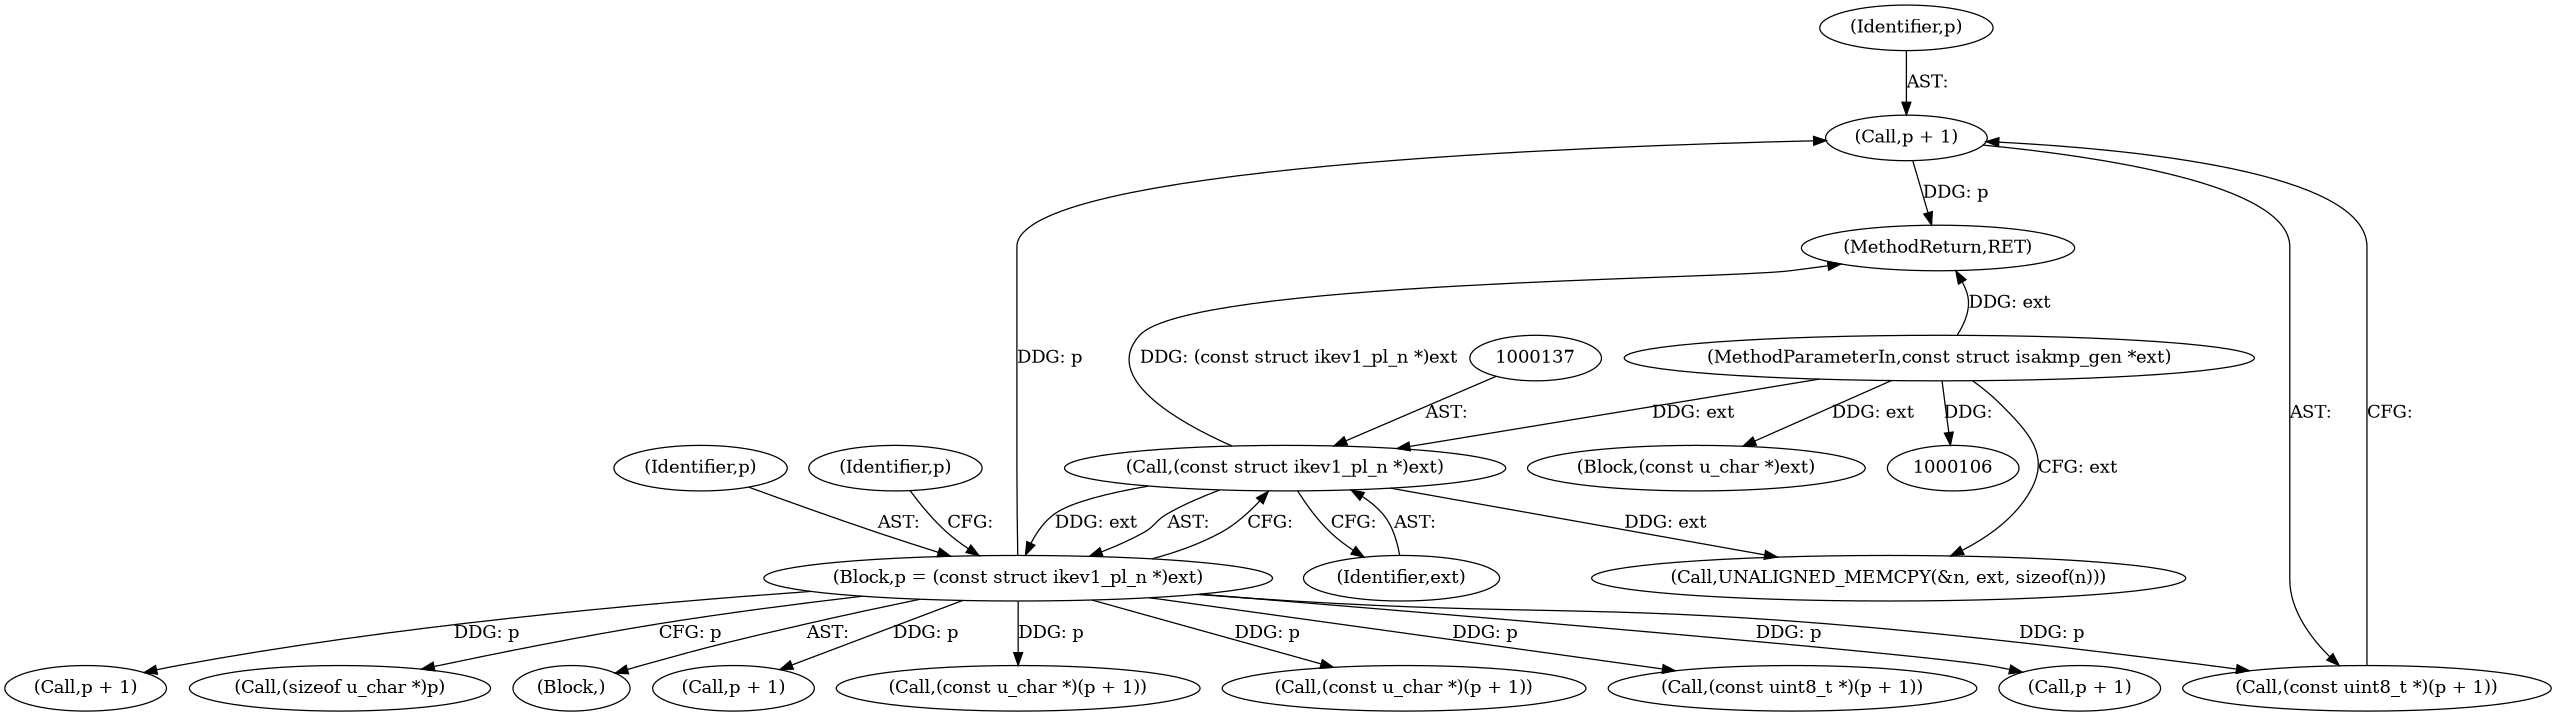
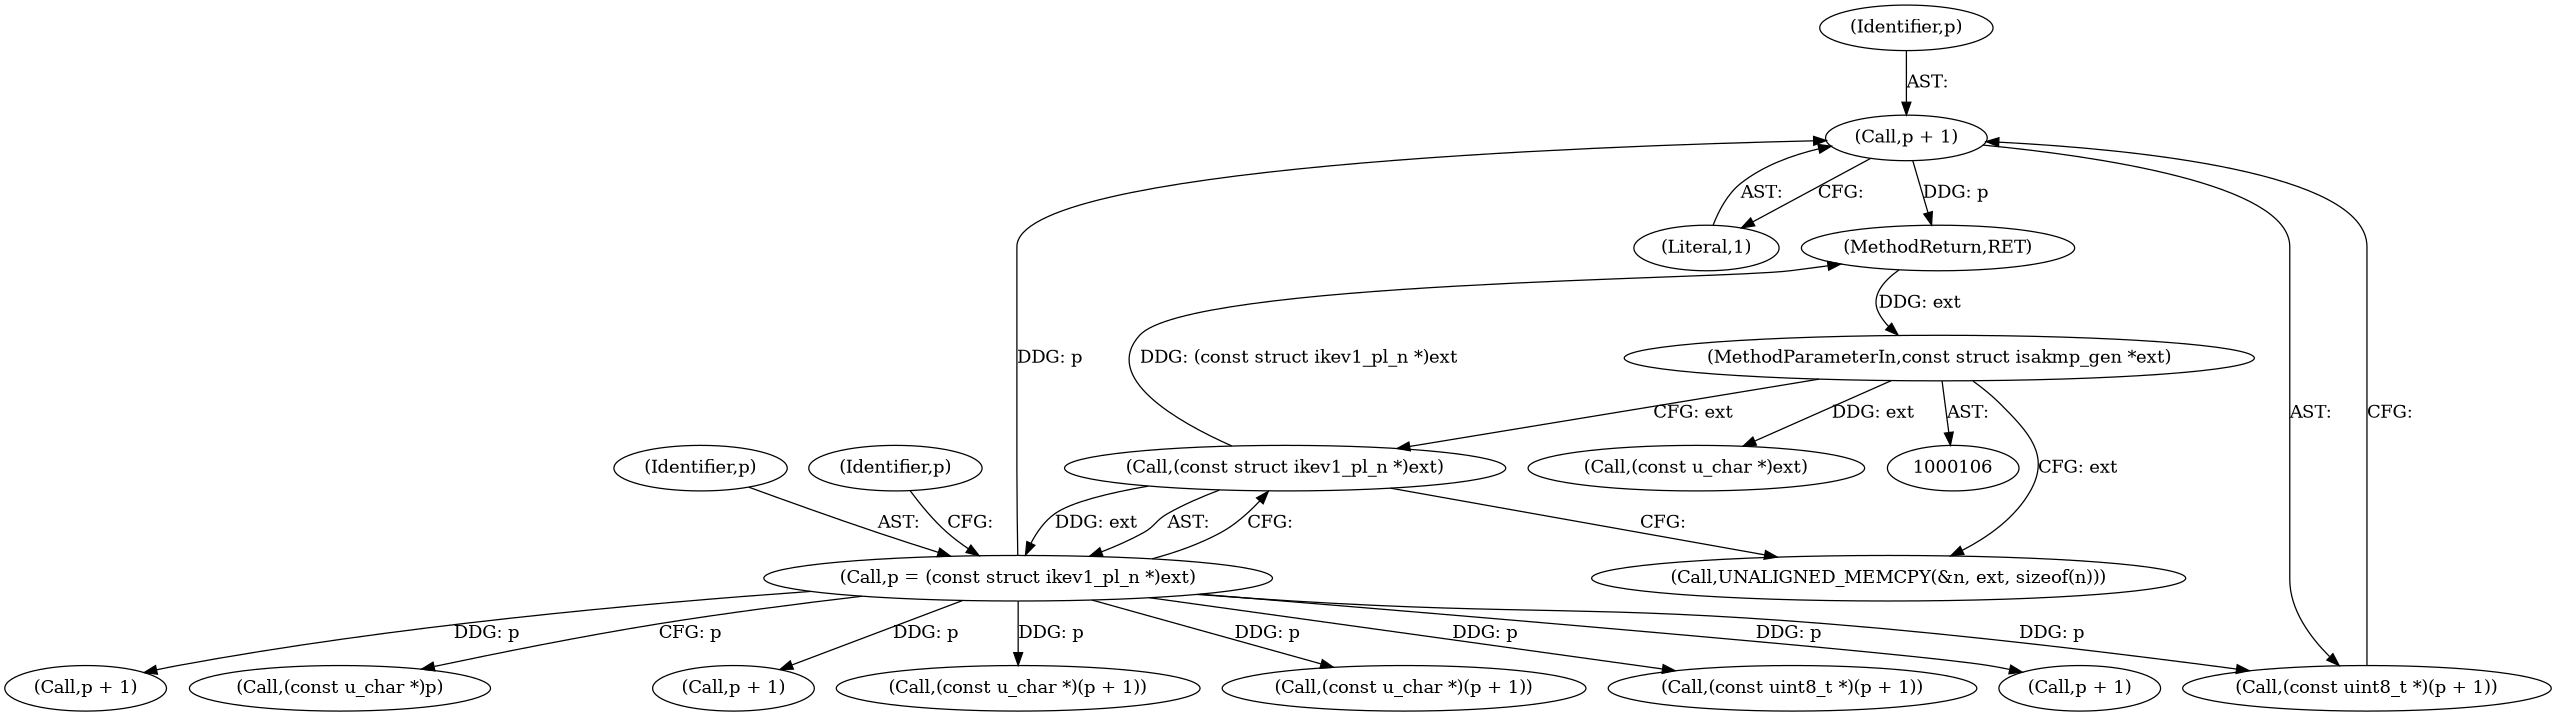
node "(Literal,1)": added
edge "(MethodParameterIn,const struct isakmp_gen *ext)" -> "(MethodReturn,RET)": reversed
node "1000137": removed
edge "(MethodParameterIn,const struct isakmp_gen *ext)" -> "(Call,(const struct ikev1_pl_n *)ext)": label "DDG: ext" -> "CFG: ext"
edge "(MethodParameterIn,const struct isakmp_gen *ext)" -> "1000106": label "DDG: " -> "AST: "
node "(Block,(const u_char *)ext)": label "(Block,(const u_char *)ext)" -> "(Call,(const u_char *)ext)"
edge "(Call,(const struct ikev1_pl_n *)ext)" -> "(Call,UNALIGNED_MEMCPY(&n, ext, sizeof(n)))": label "DDG: ext" -> "CFG: "
node "(Block,p = (const struct ikev1_pl_n *)ext)": label "(Block,p = (const struct ikev1_pl_n *)ext)" -> "(Call,p = (const struct ikev1_pl_n *)ext)"
node "(Identifier,ext)": removed
node "(Call,(sizeof u_char *)p)": label "(Call,(sizeof u_char *)p)" -> "(Call,(const u_char *)p)"
node "(Block,)": removed
